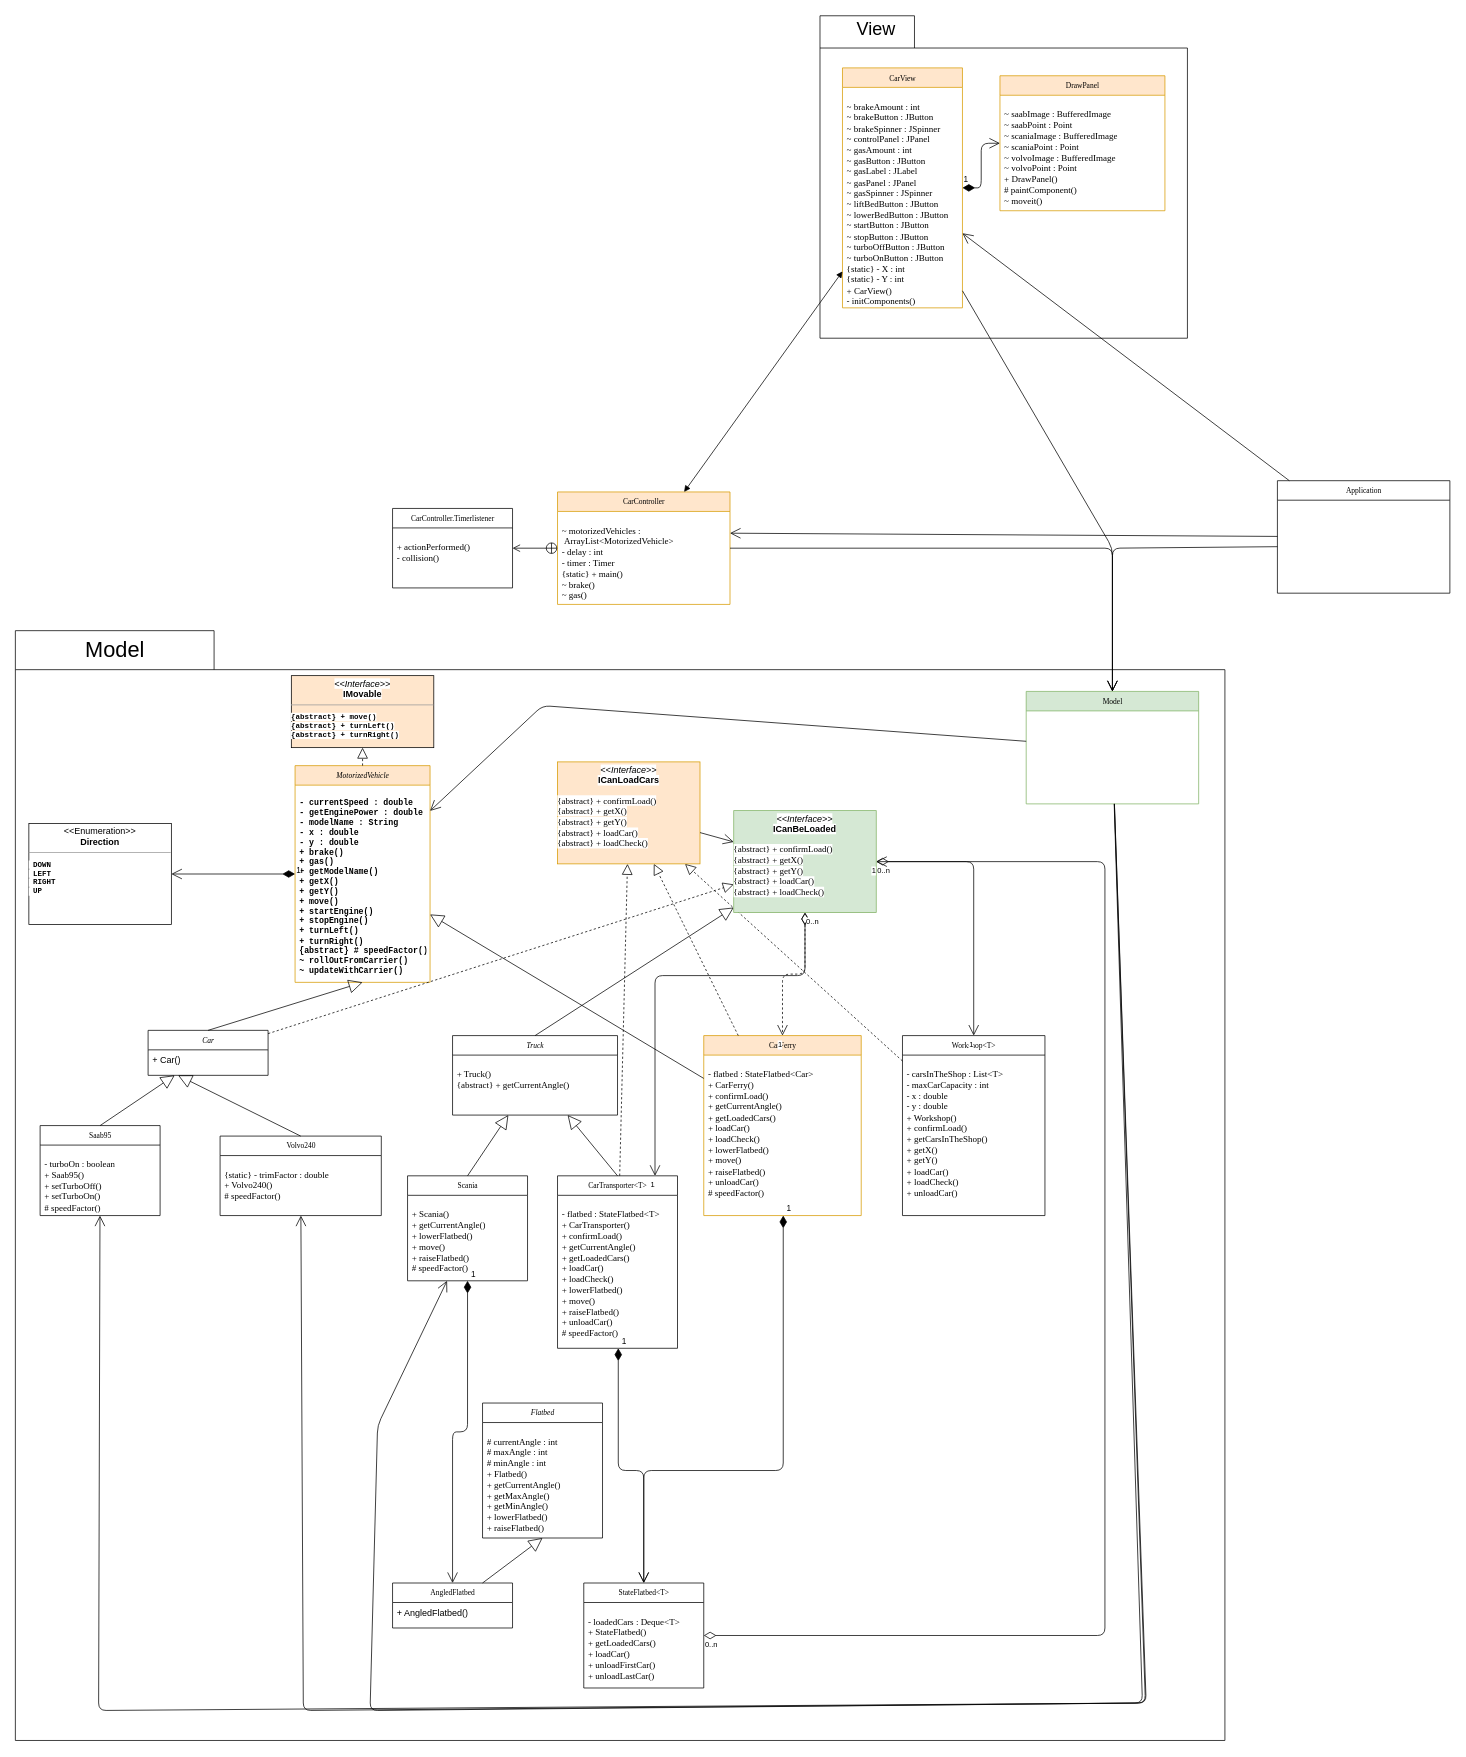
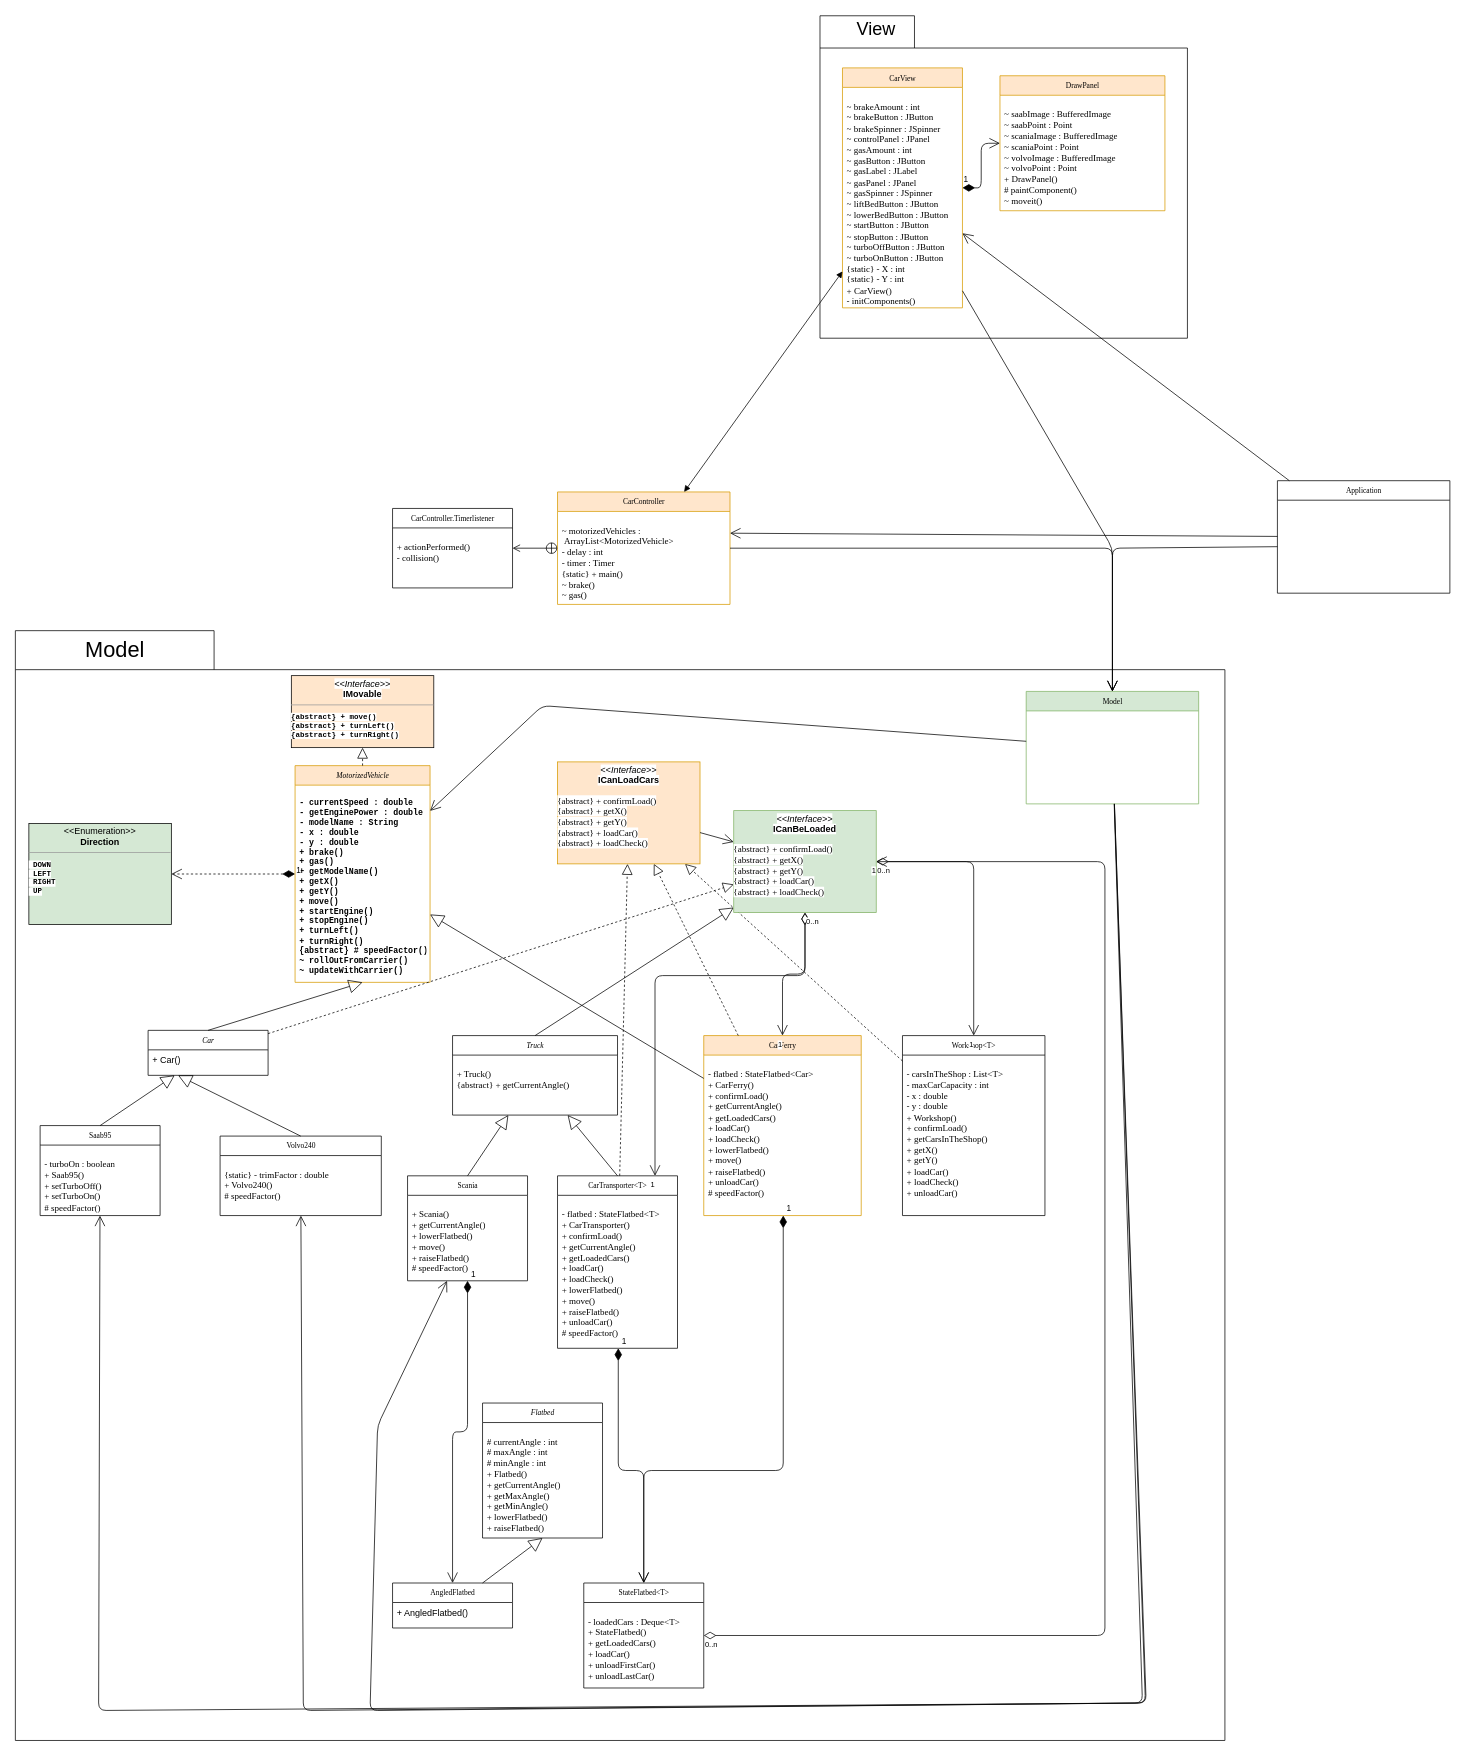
node "<<Enumeration>> Direction DOWN LEFT RIGHT UP": fillcolor #ffffff -> #d5e8d4
edge "<<Enumeration>> Direction DOWN LEFT RIGHT UP" -- "MotorizedVehicle": style solid -> dashed
edge "<<Interface>> ICanBeLoaded {abstract} + confirmLoad() {abstract} + getX() {abstract} + getY() {abstract} + loadCar() {abstract} + loadCheck()" -- "CarFerry": style dashed -> solid
